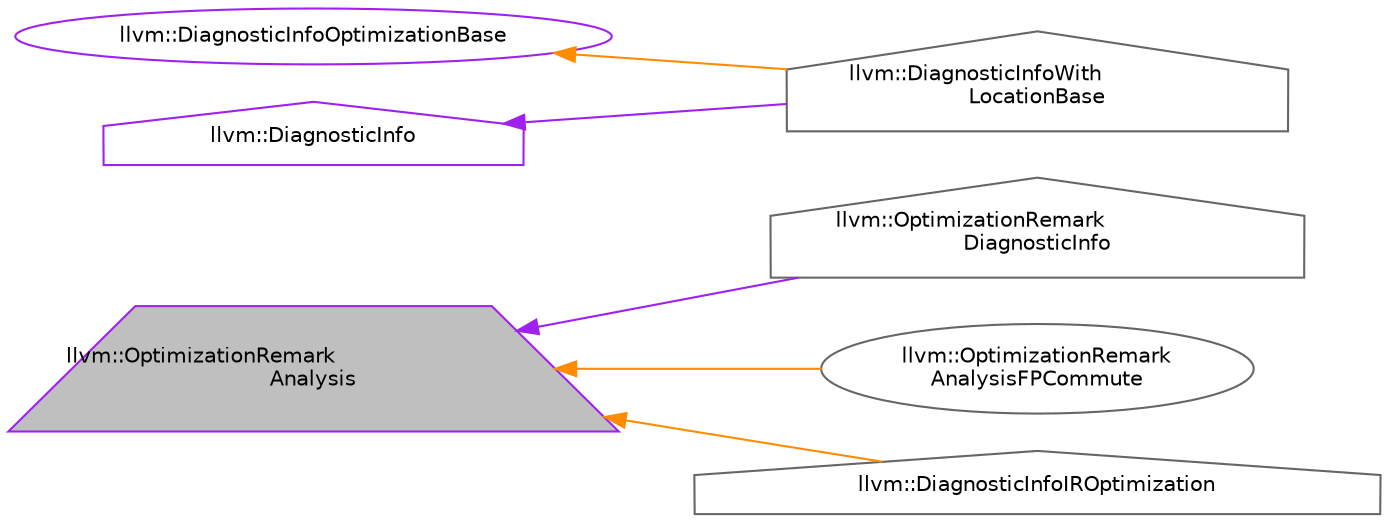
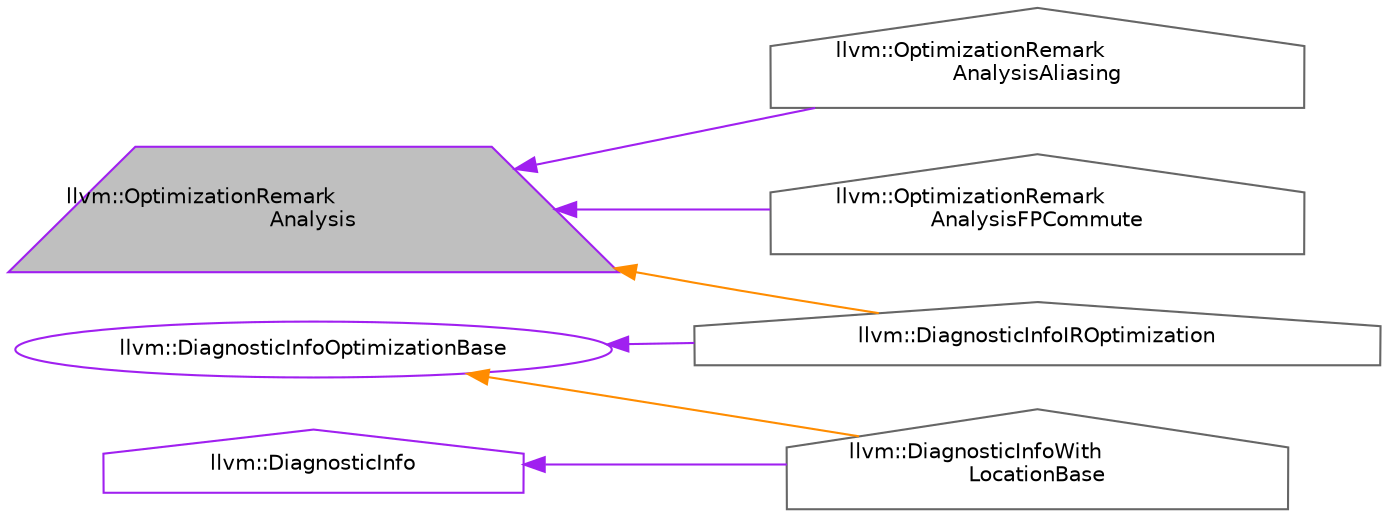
node "llvm::OptimizationRemark DiagnosticInfo": label "llvm::OptimizationRemark DiagnosticInfo" -> "llvm::OptimizationRemark AnalysisAliasing"
edge "llvm::DiagnosticInfoIROptimization" -> "llvm::DiagnosticInfoOptimizationBase": added
edge "llvm::OptimizationRemark AnalysisFPCommute" -> "llvm::OptimizationRemark Analysis": color darkorange -> purple
node "llvm::OptimizationRemark AnalysisFPCommute": shape ellipse -> house
